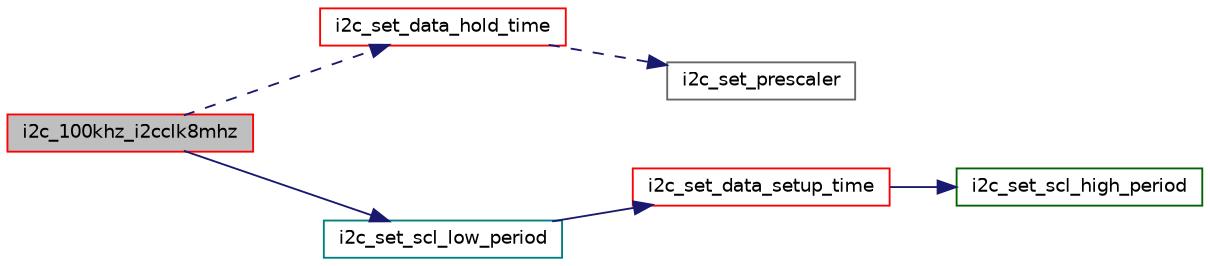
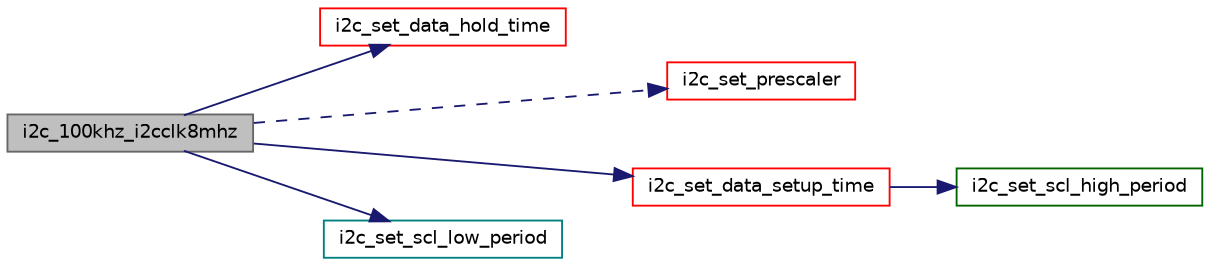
edge "i2c_set_data_hold_time" -> "i2c_set_prescaler": now "i2c_100khz_i2cclk8mhz" -> "i2c_set_prescaler"
node "i2c_set_prescaler": color gray40 -> red
edge "i2c_100khz_i2cclk8mhz" -> "i2c_set_data_hold_time": style dashed -> solid
node "i2c_100khz_i2cclk8mhz": color red -> gray40
edge "i2c_set_scl_low_period" -> "i2c_set_data_setup_time": now "i2c_100khz_i2cclk8mhz" -> "i2c_set_data_setup_time"
